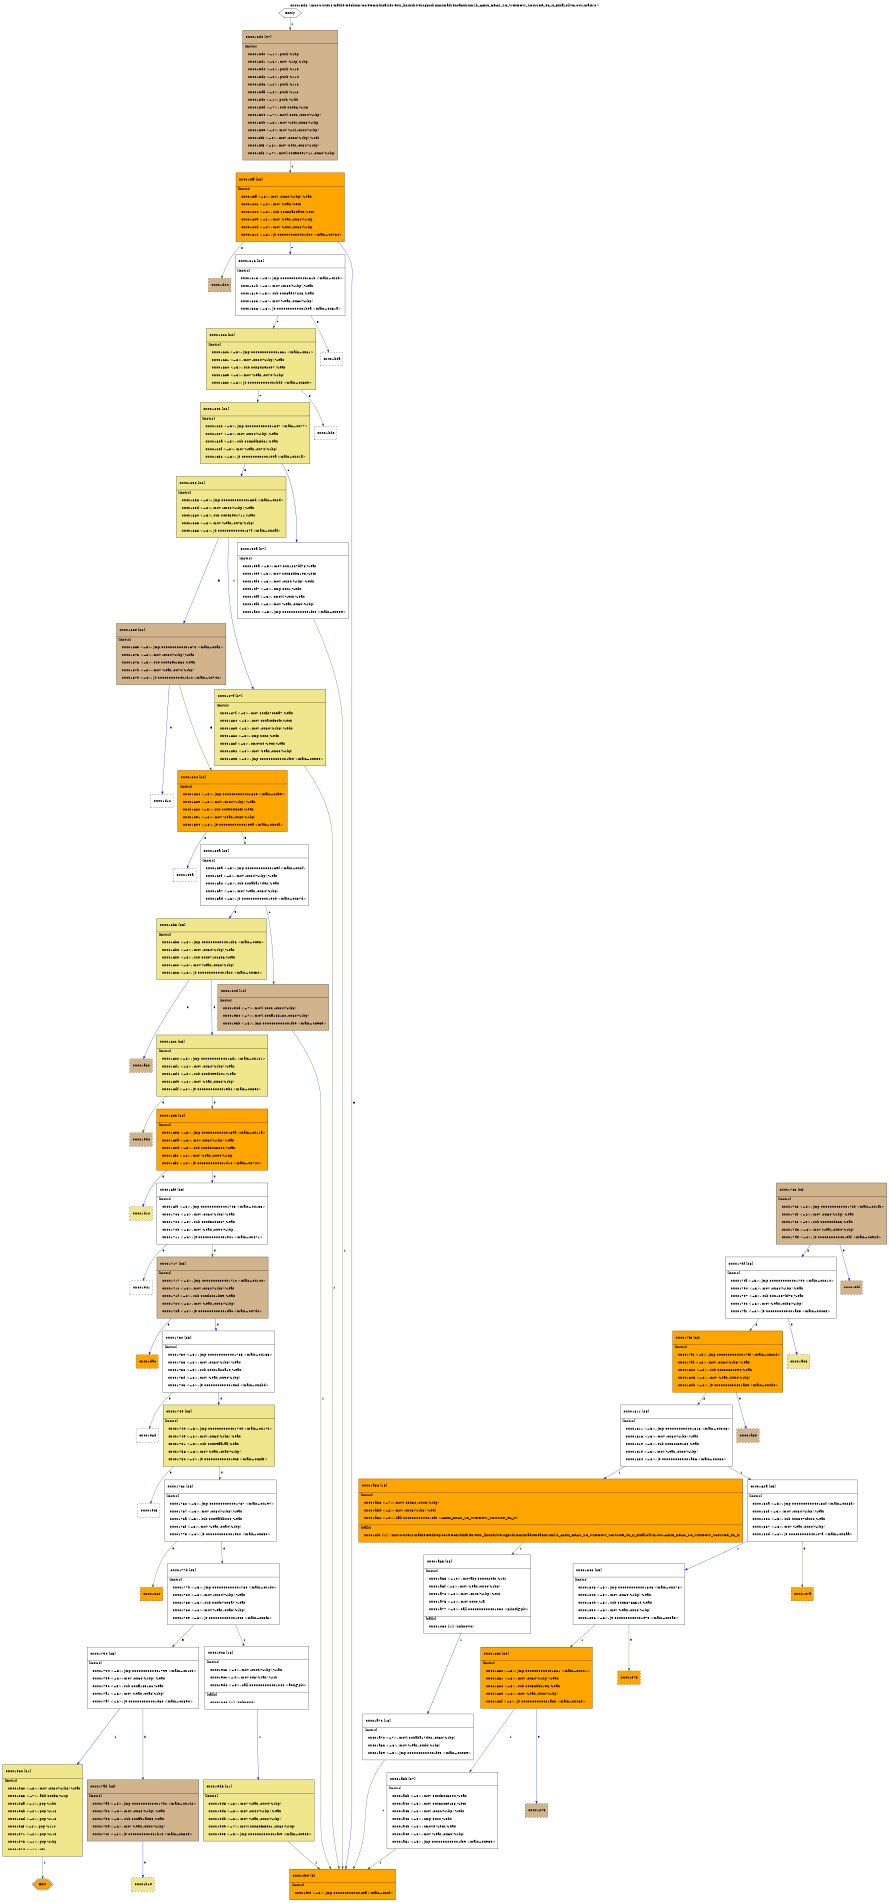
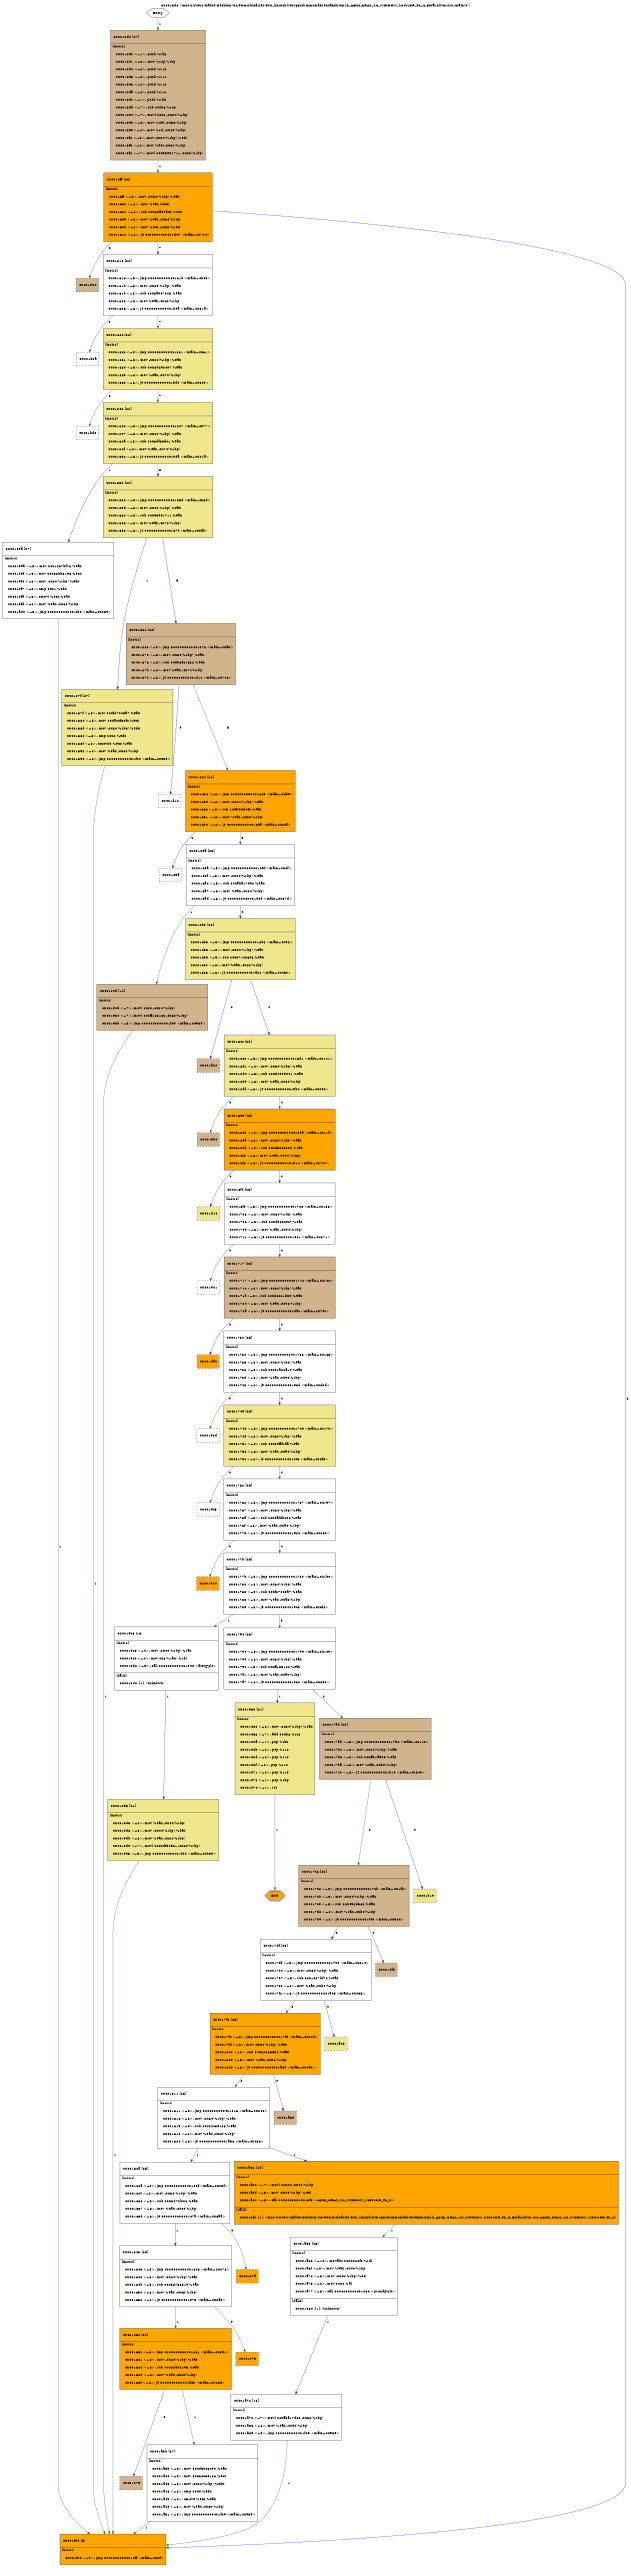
edge "0x4017ad [25]" -> "0x4017c6 [25]": added, label "2"
